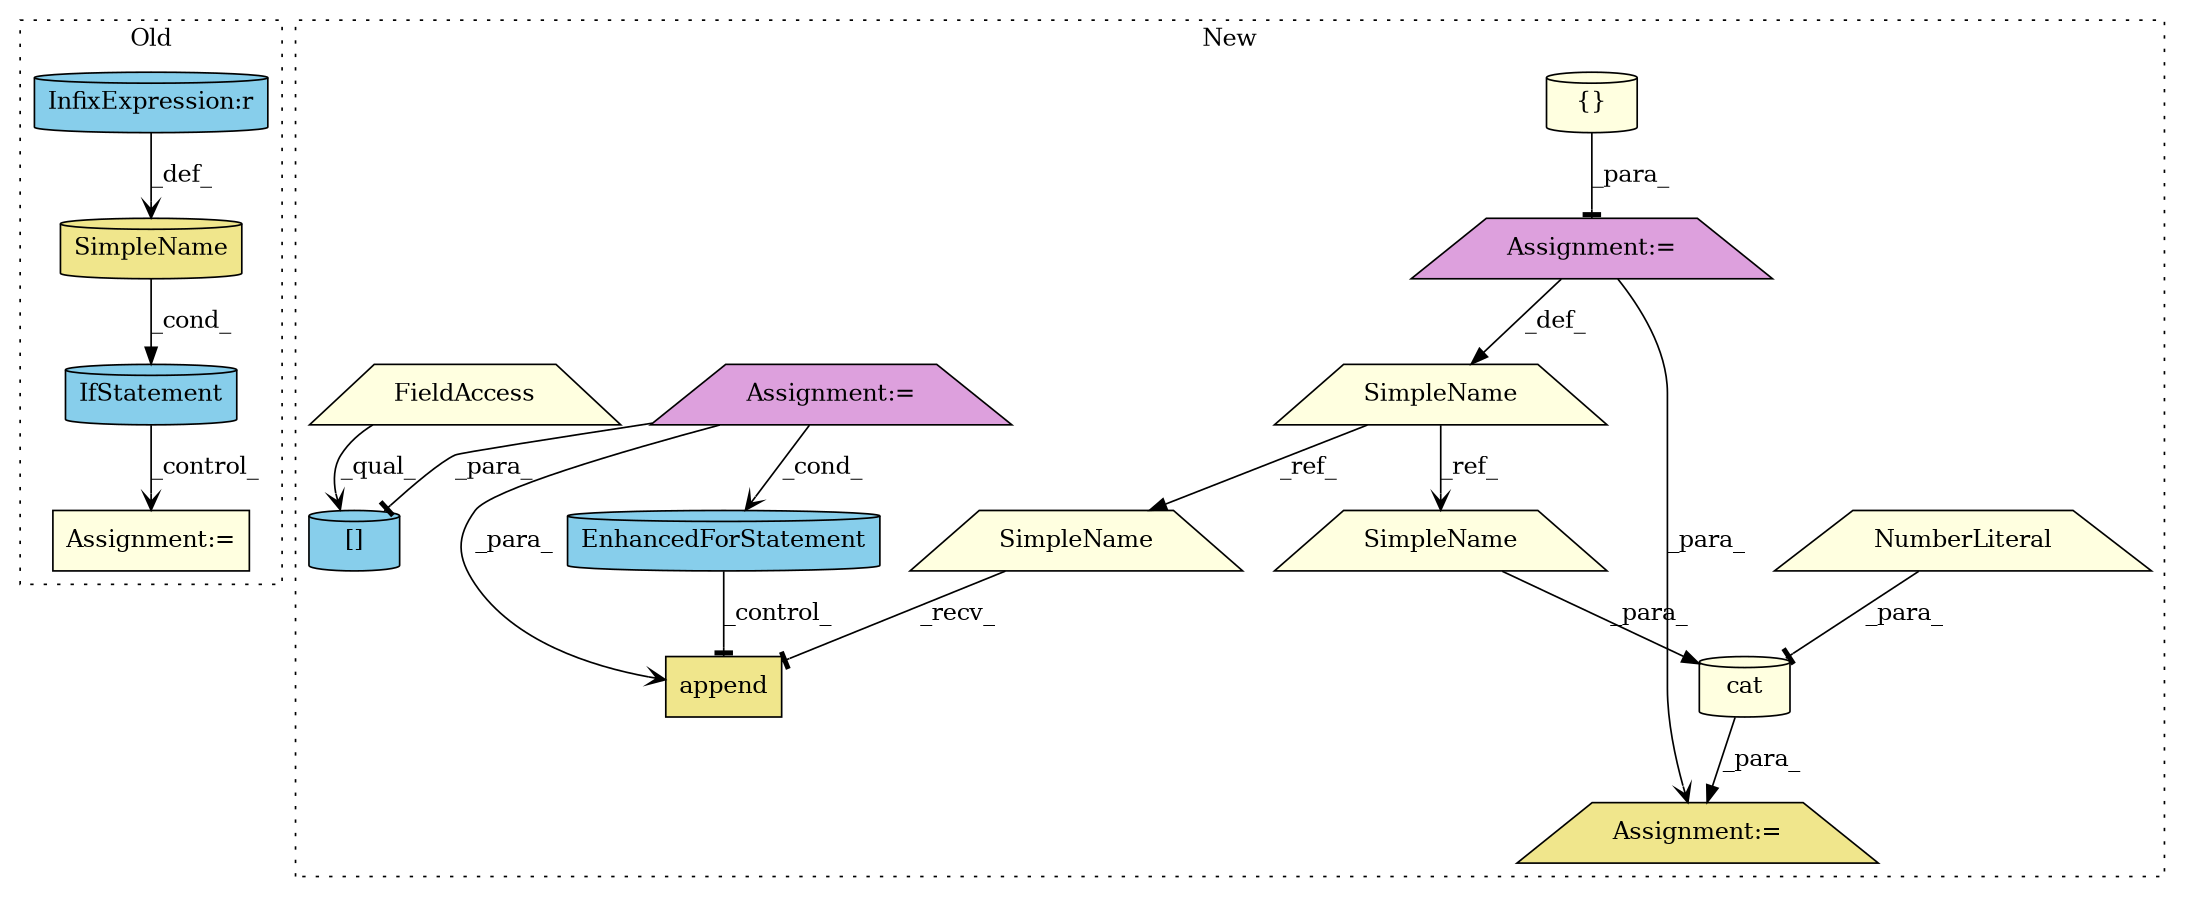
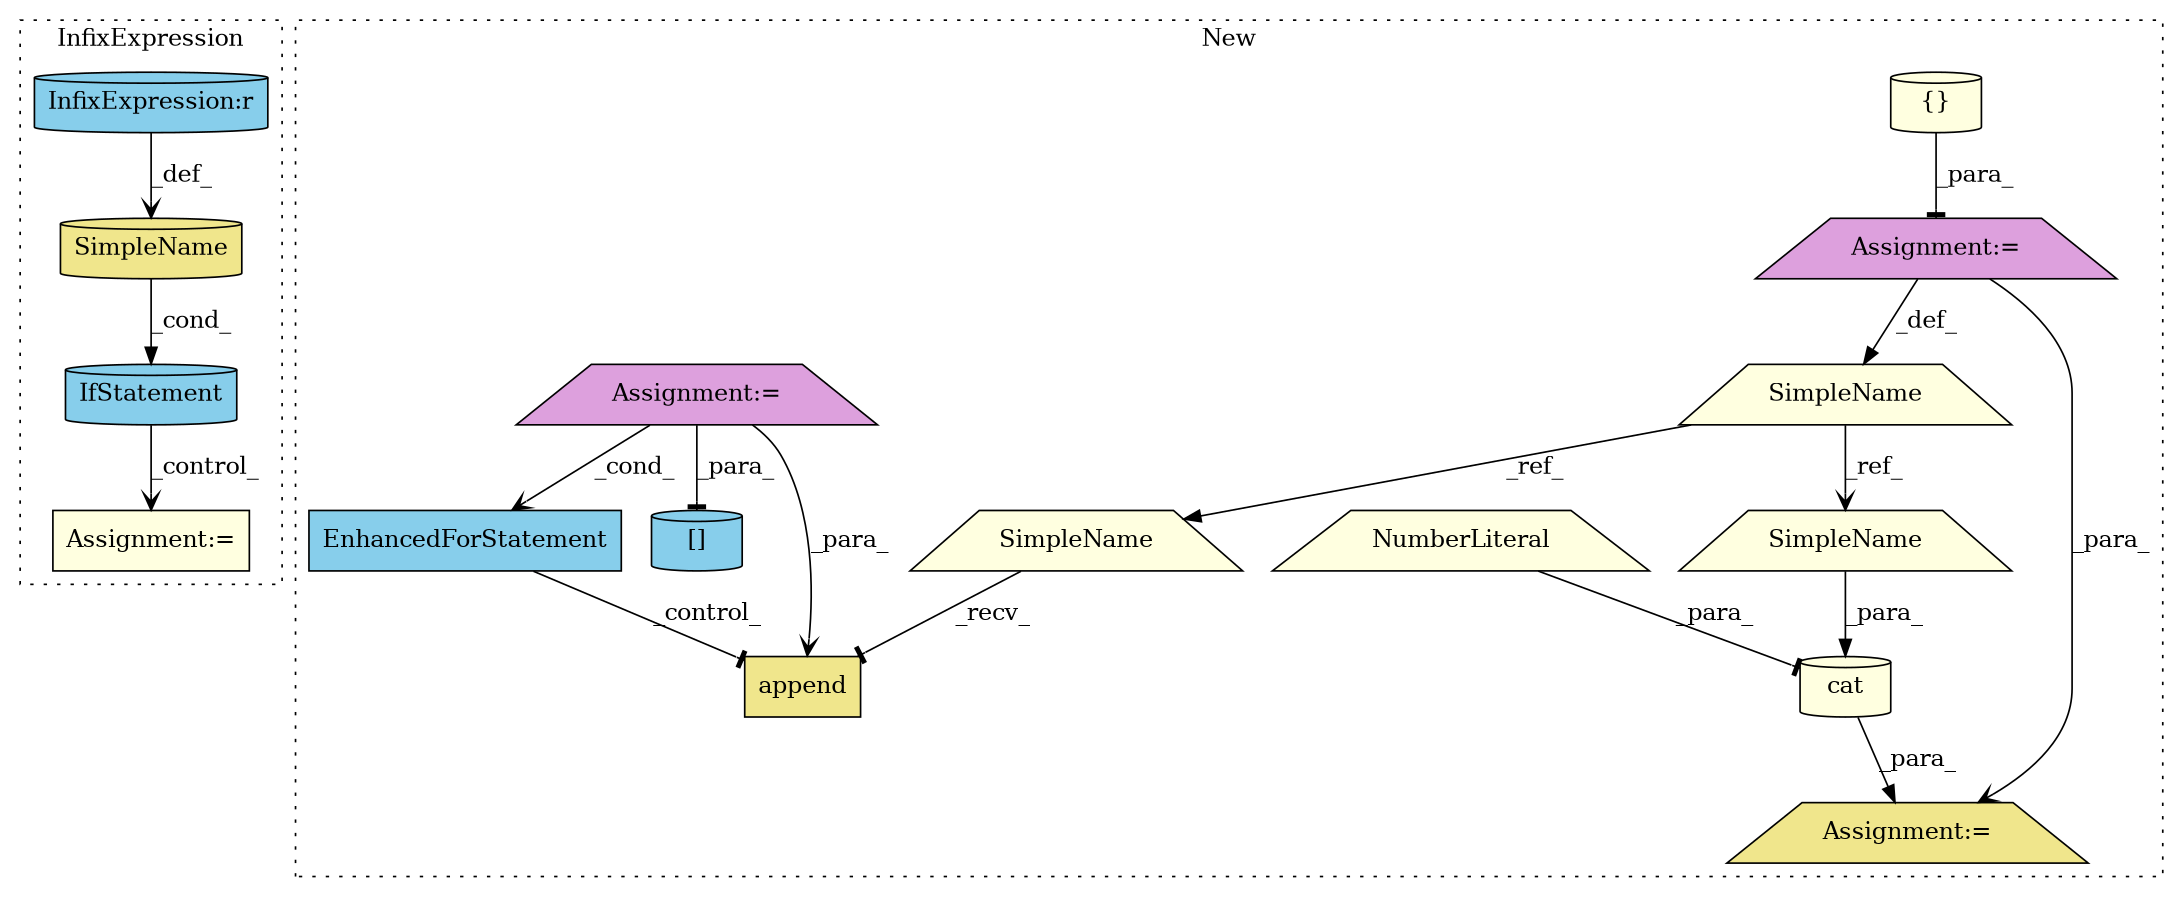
cluster "Old": label "Old" -> "InfixExpression"
node "FieldAccess": removed
node "EnhancedForStatement": shape cylinder -> box
